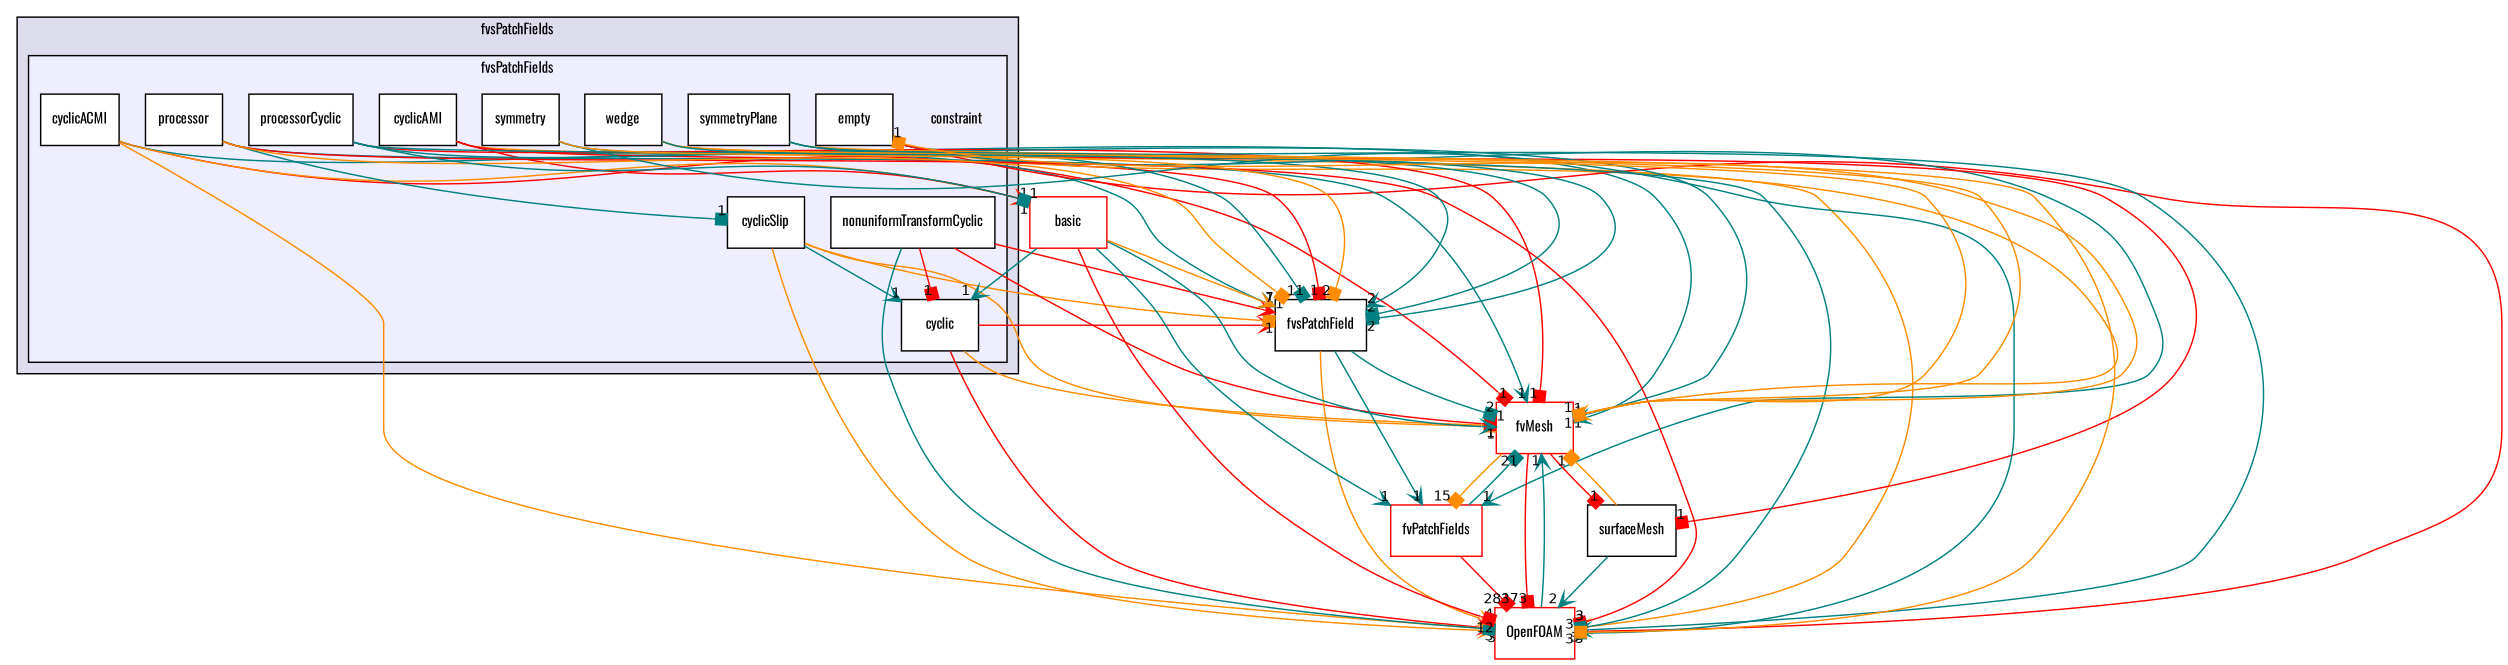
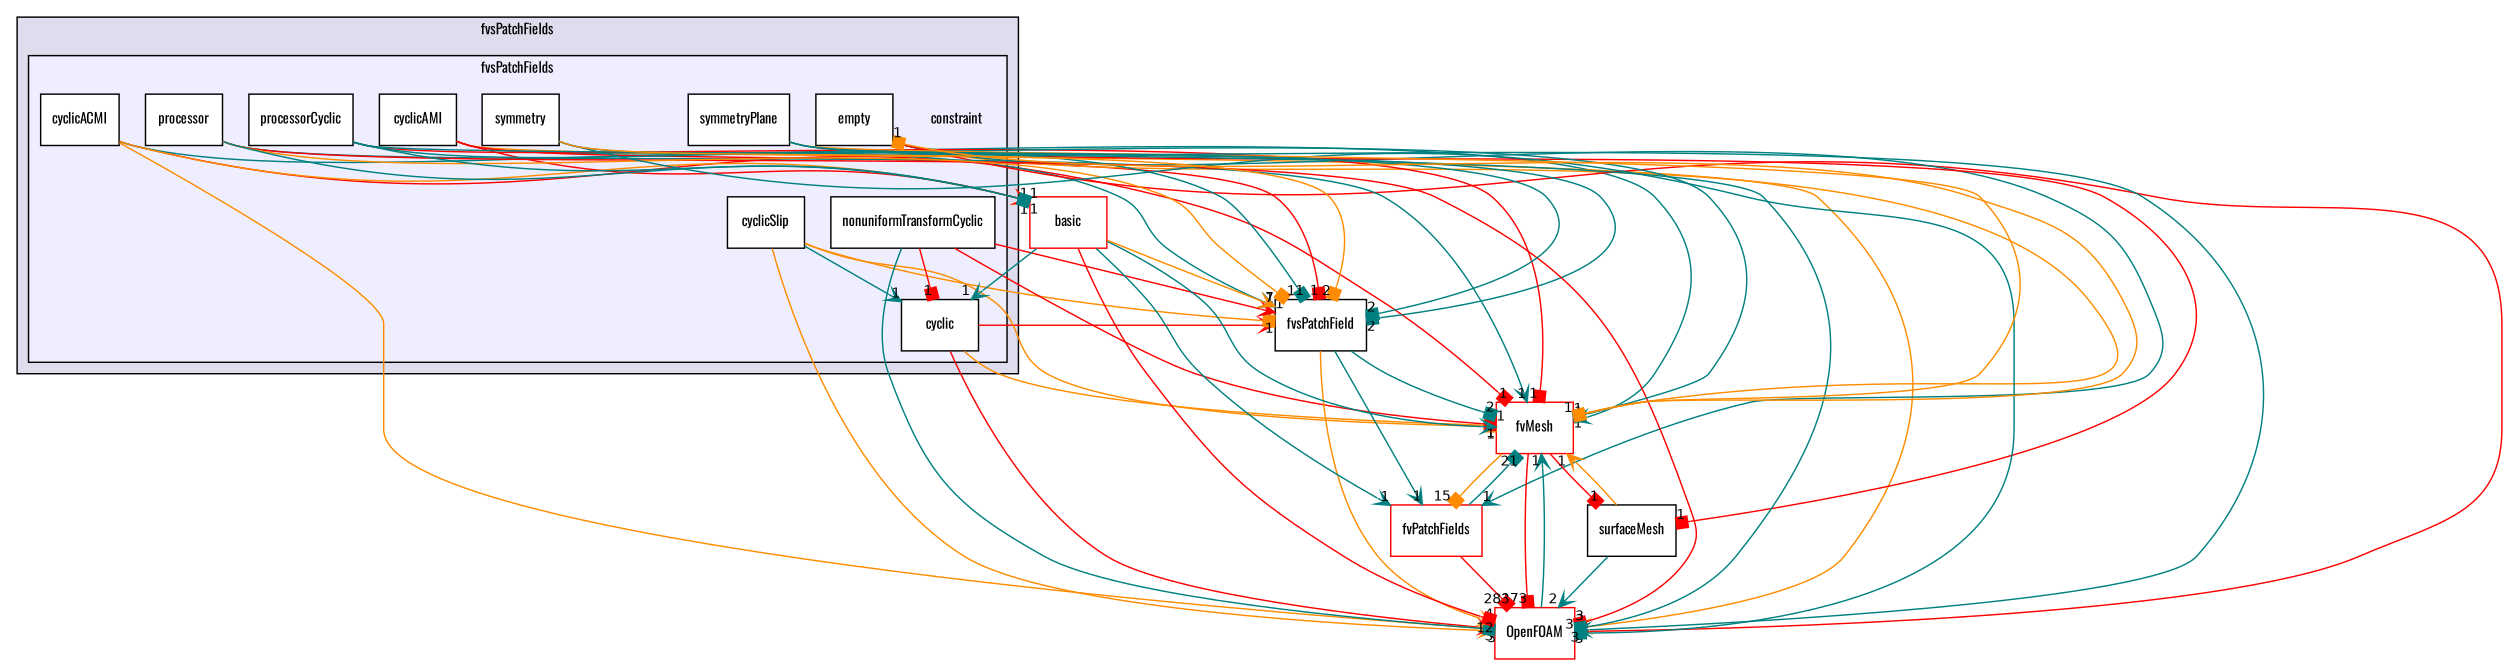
node "wedge": removed
edge "processor" -> "cyclicSlip": now "processor" -> "basic"
edge "surfaceMesh" -> "fvMesh": arrowhead box -> vee
